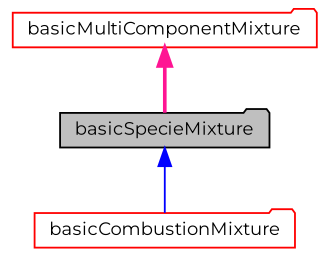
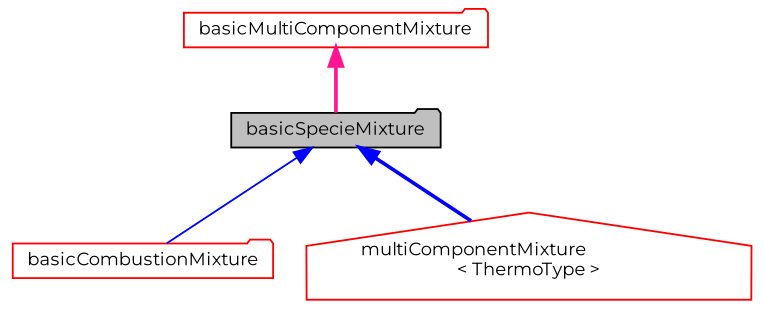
node "multiComponentMixture < ThermoType >": added
